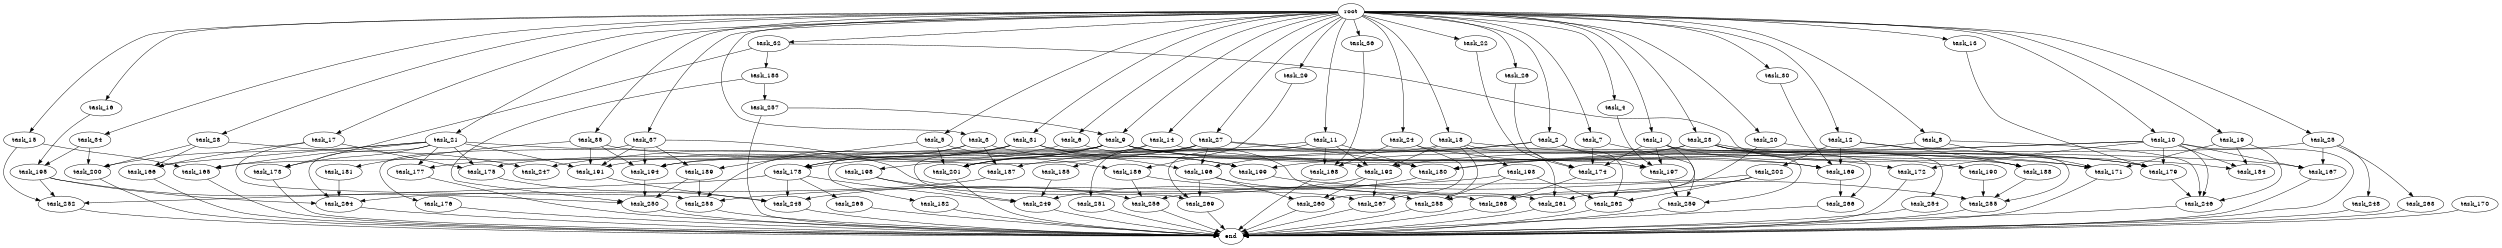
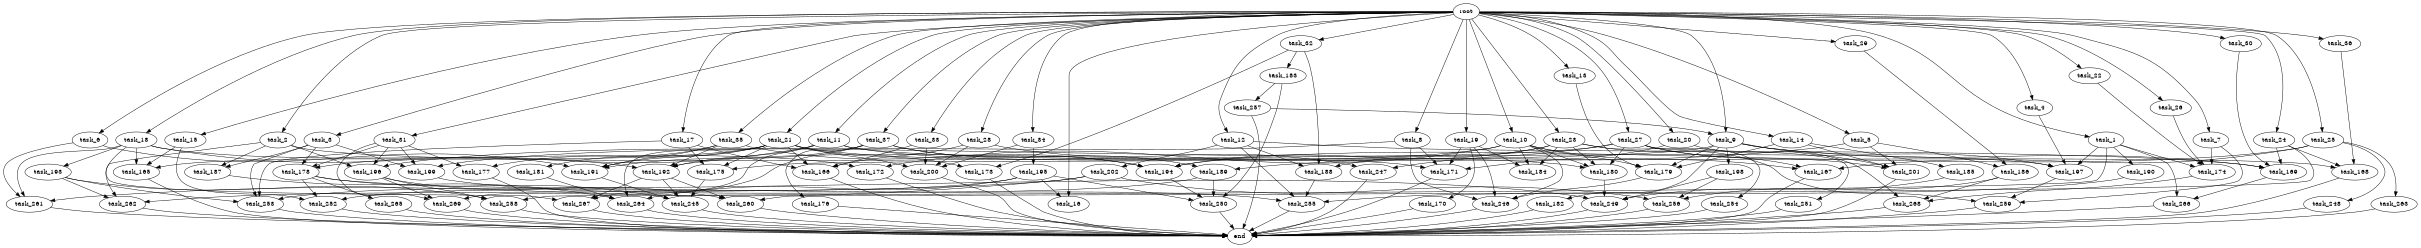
edge "task_16" -> "task_195": reversed
node "task_33": added
edge "task_19" -> "task_170": added
edge "task_10" -> "end": now "task_247" -> "end"
